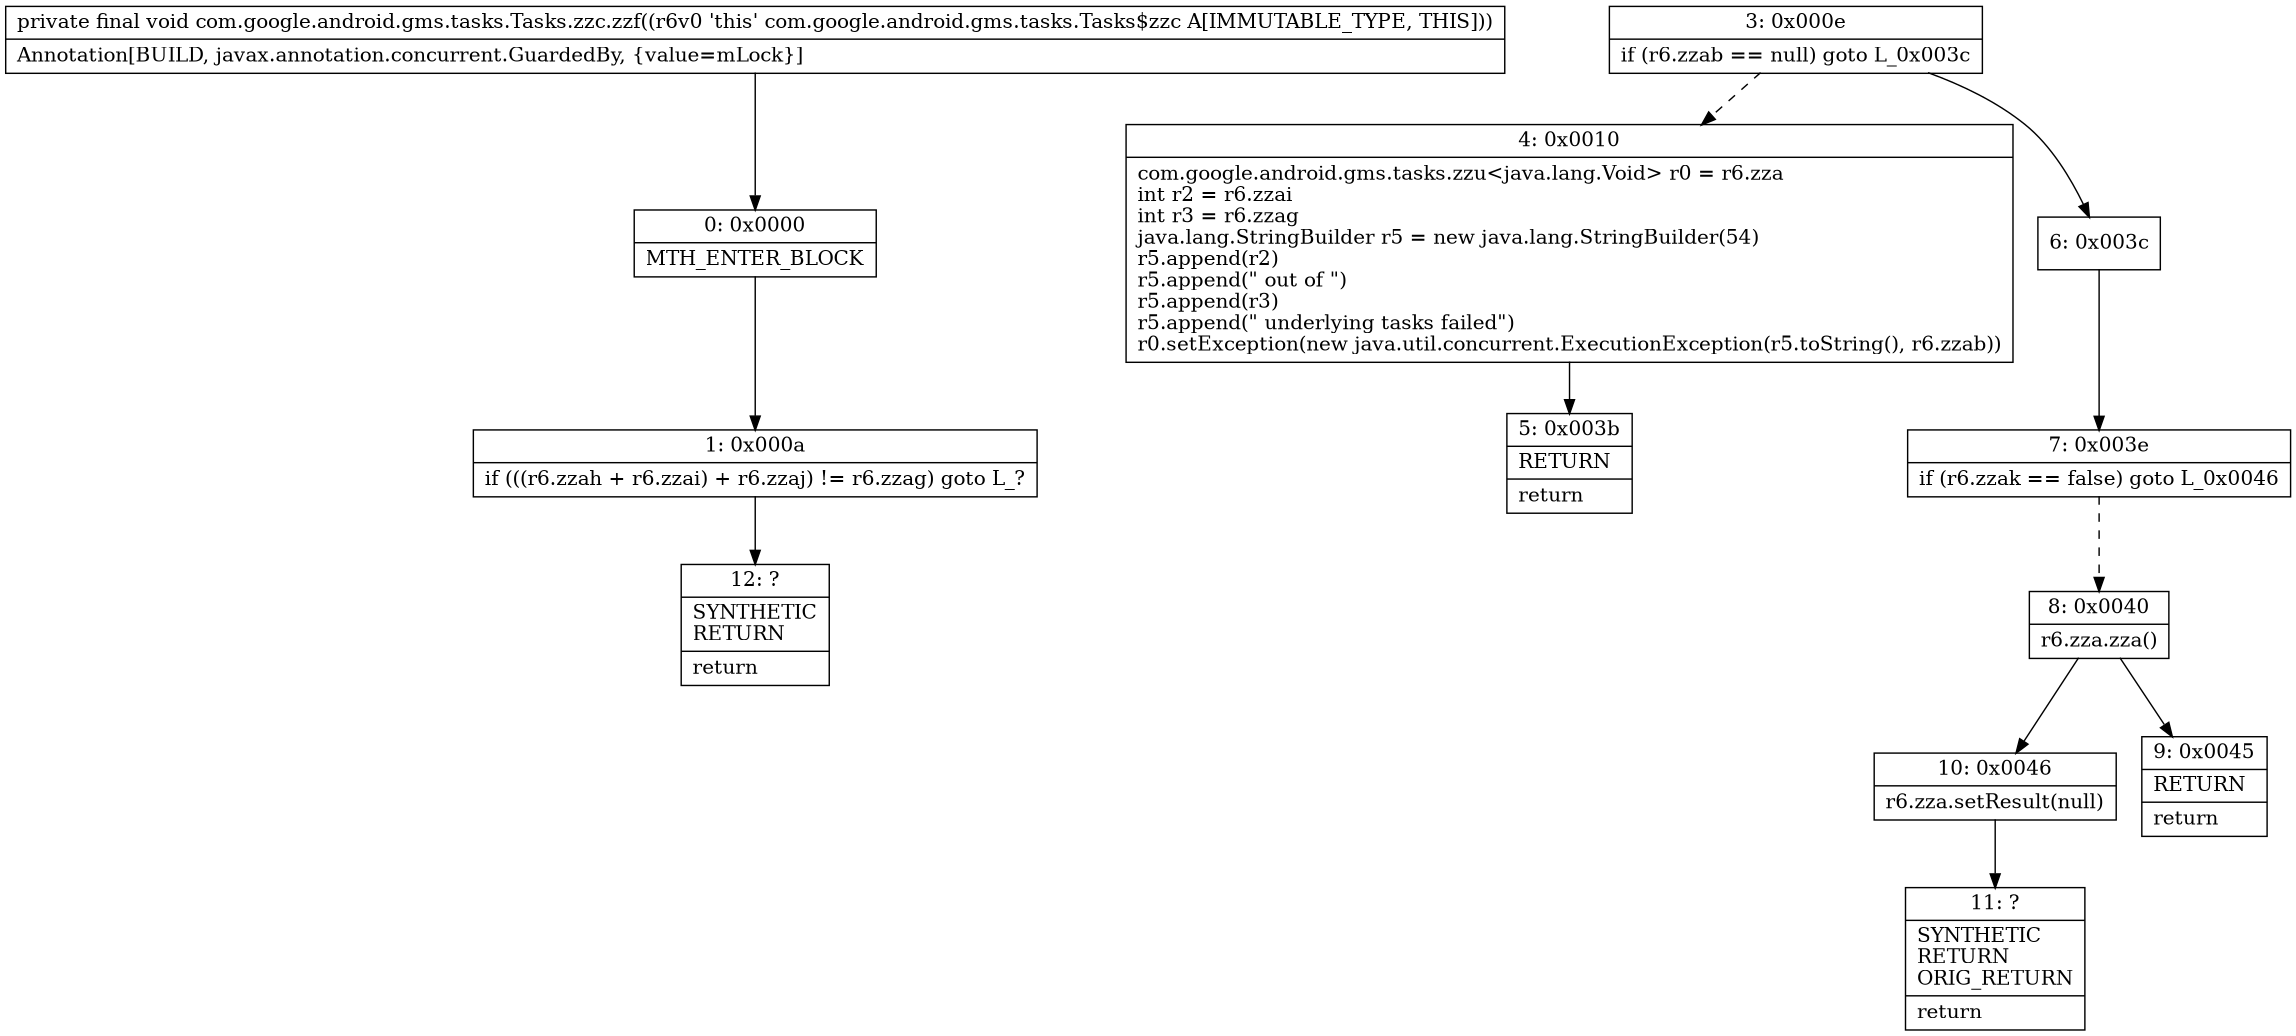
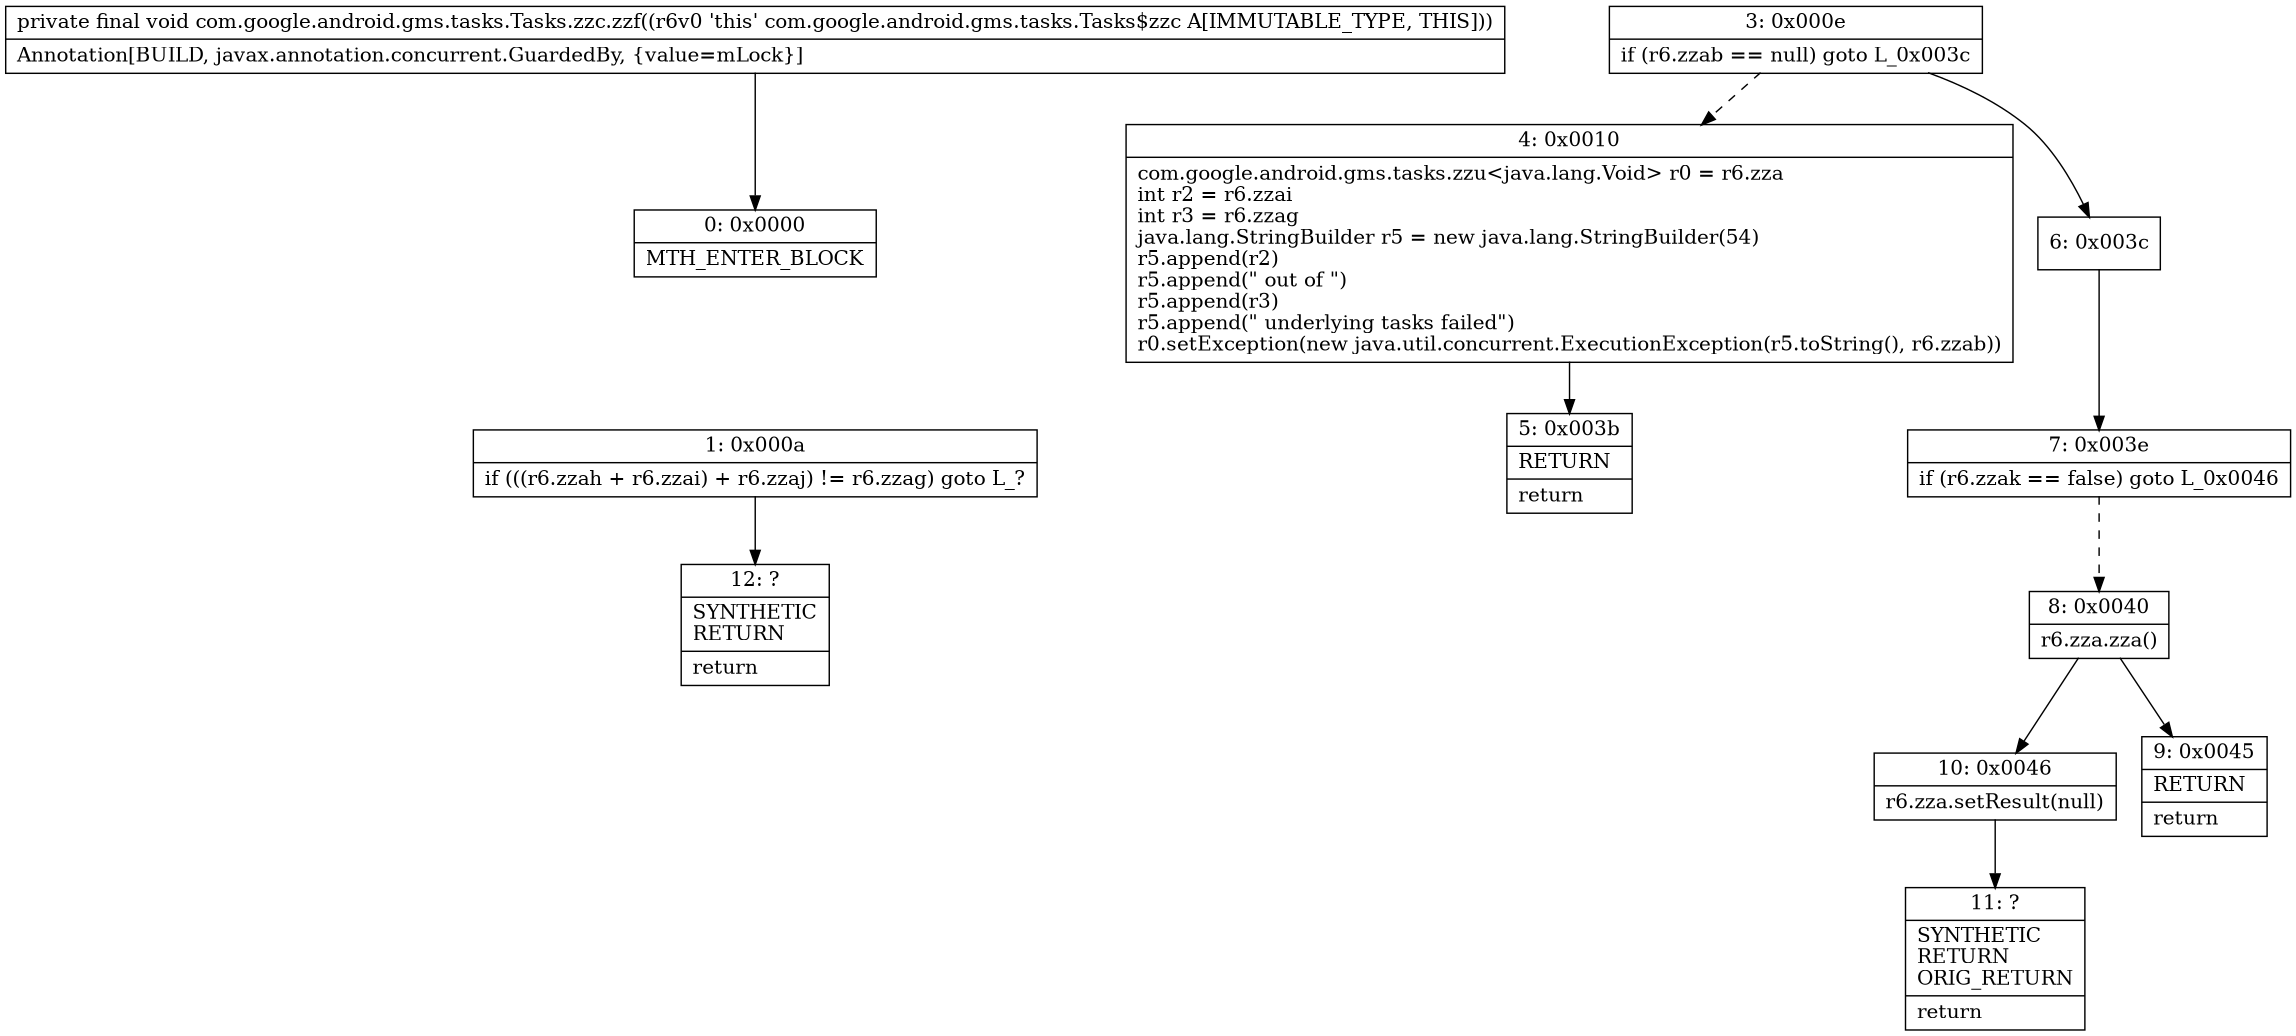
edge "0: 0x0000" -> "1: 0x000a": removed
